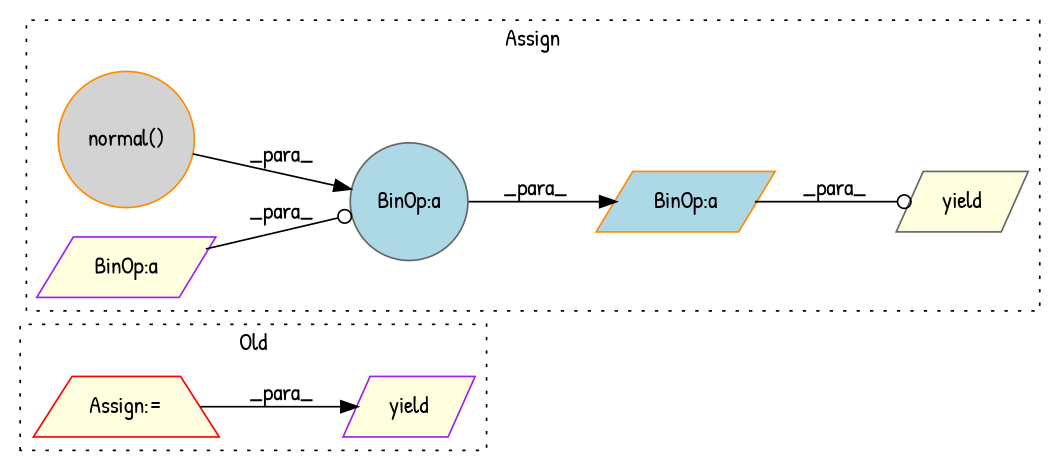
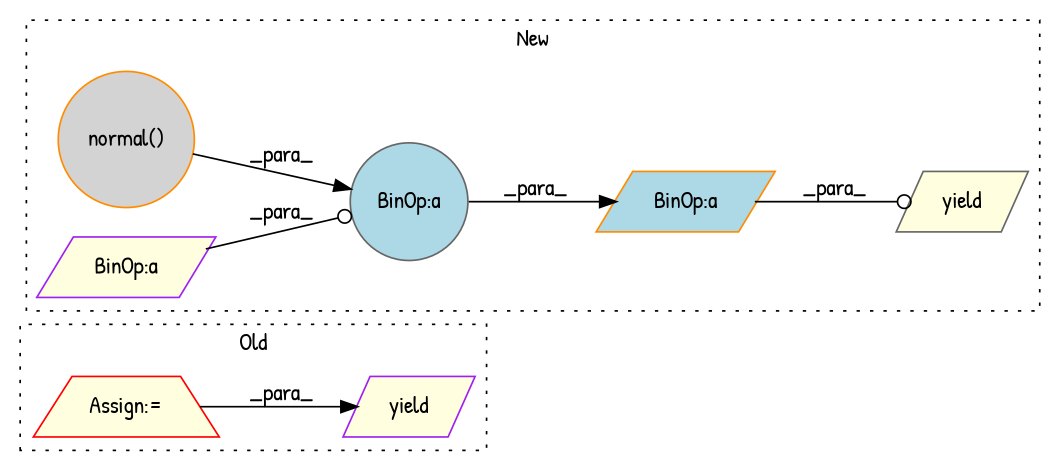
cluster "Assign": label "Assign" -> "New"
